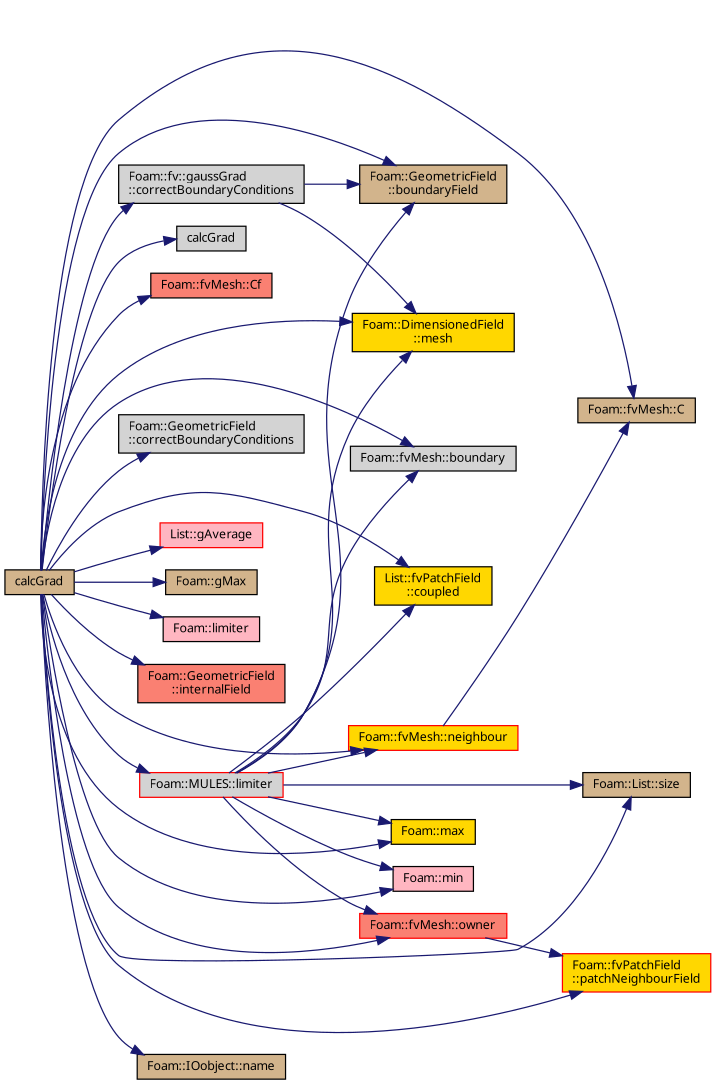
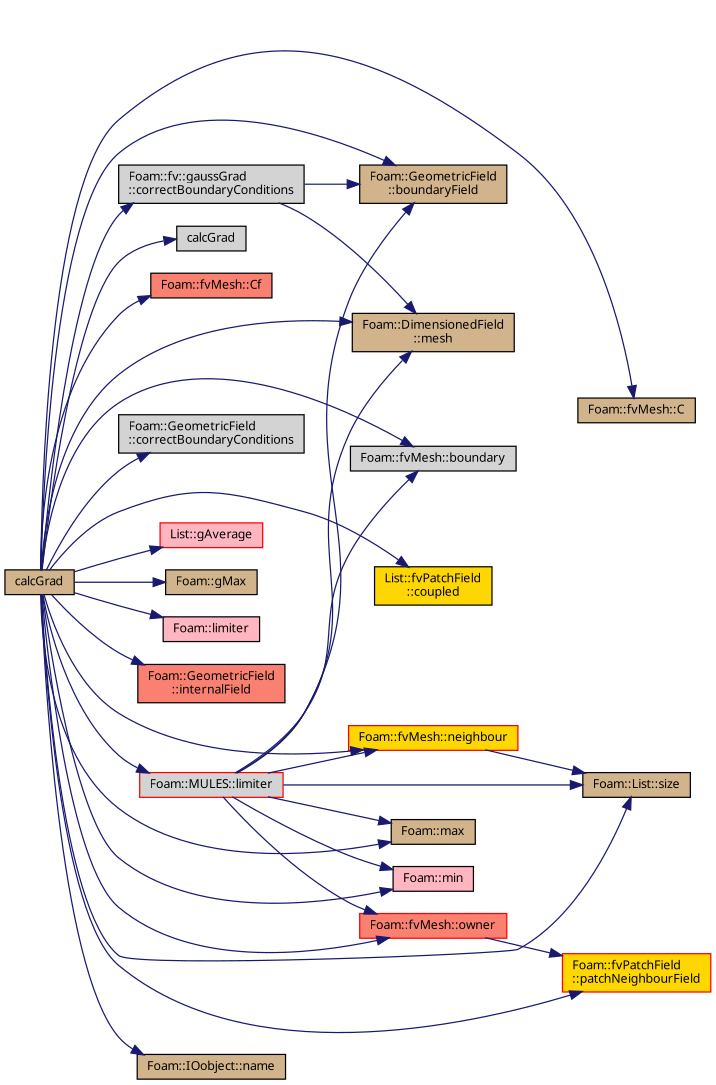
node "Foam::DimensionedField ::mesh": fillcolor gold -> tan
edge "Foam::fvMesh::neighbour" -> "Foam::fvMesh::C": now "Foam::fvMesh::neighbour" -> "Foam::List::size"
edge "Foam::MULES::limiter" -> "List::fvPatchField ::coupled": removed
node "Foam::max": fillcolor gold -> tan
